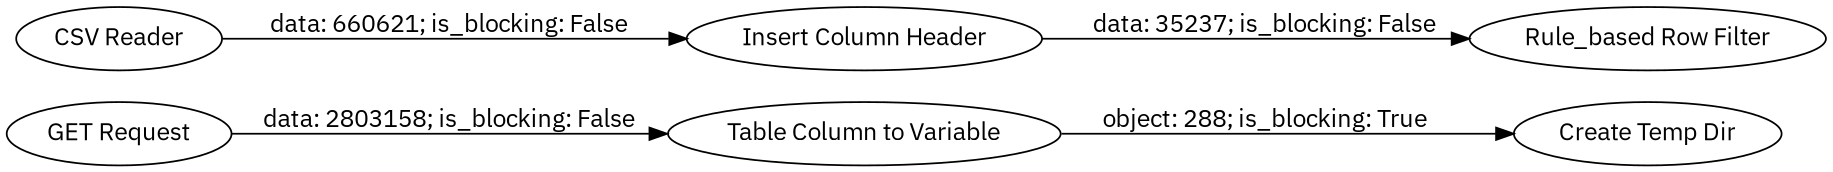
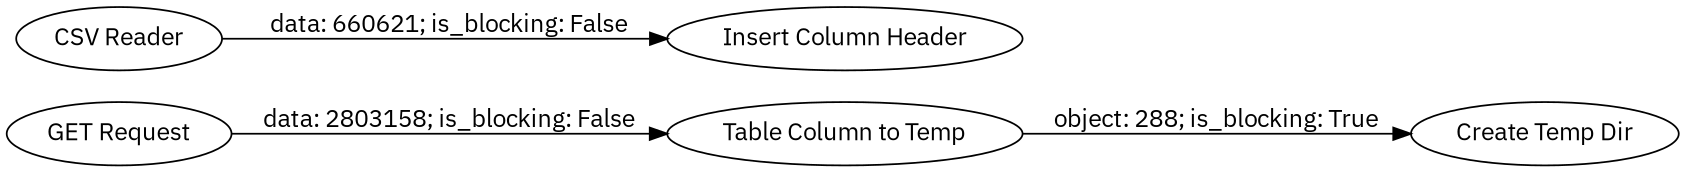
node "Rule_based Row Filter": removed
node "Table Column to Variable": label "Table Column to Variable" -> "Table Column to Temp"
